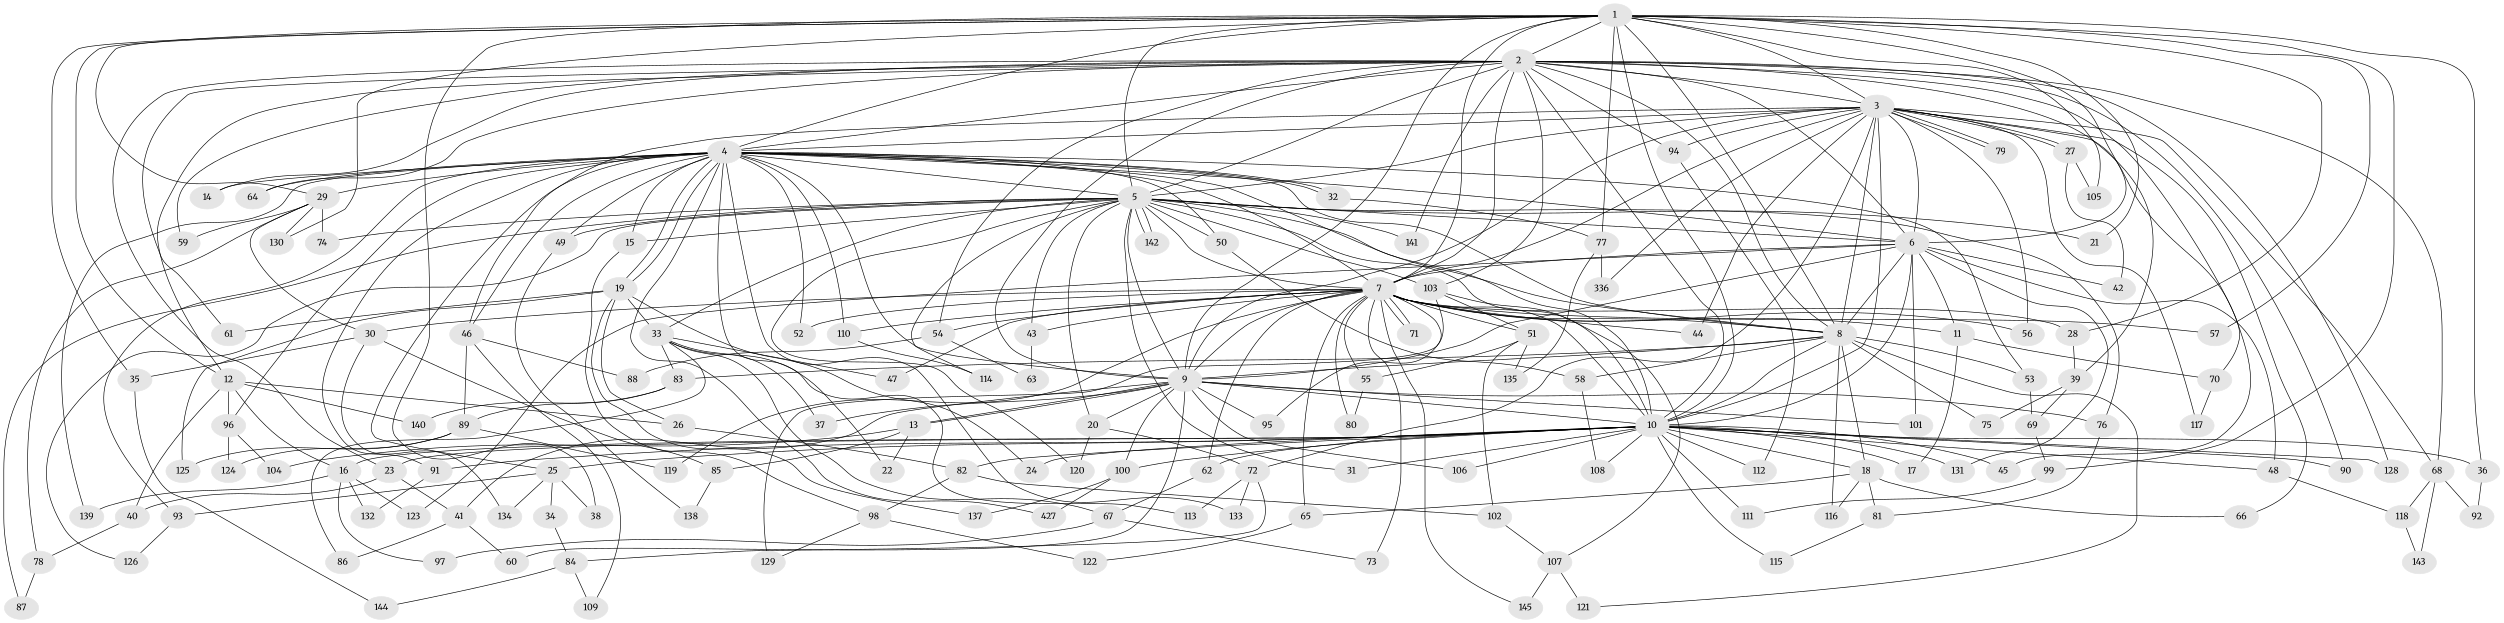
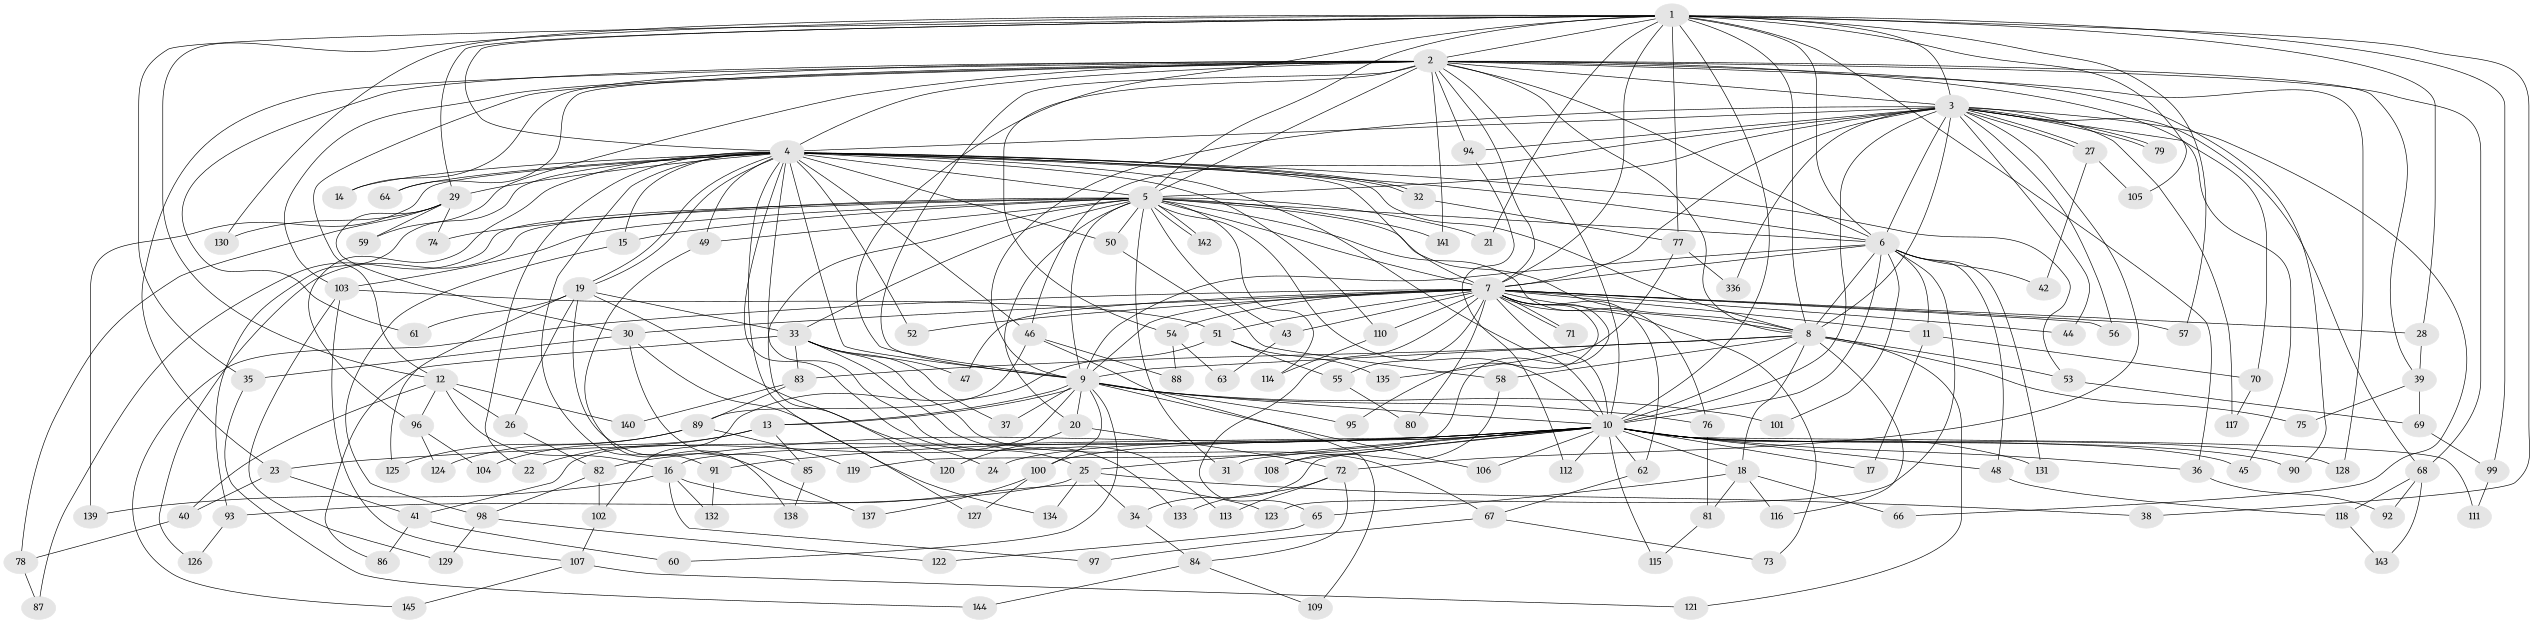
edge "10" -- "34": added
node "427": label "427" -> "127"
